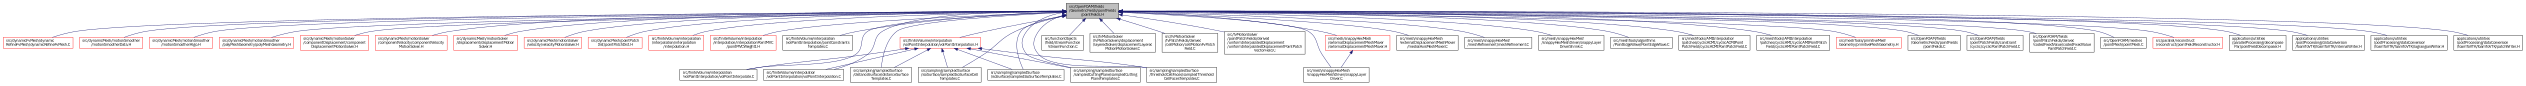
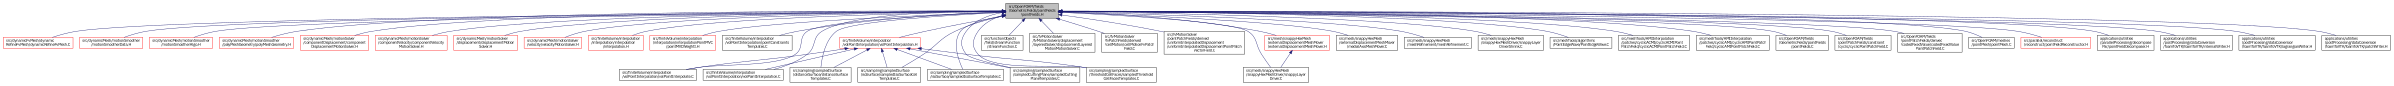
node "src/dynamicMesh/pointPatch Dist/pointPatchDist.H": removed
node "src/meshTools/primitiveMesh Geometry/primitiveMeshGeometry.H": removed
